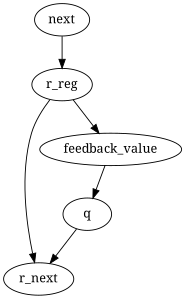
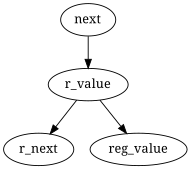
node "r_reg": label "r_reg" -> "r_value"
node "feedback_value": label "feedback_value" -> "reg_value"
node "q": removed
